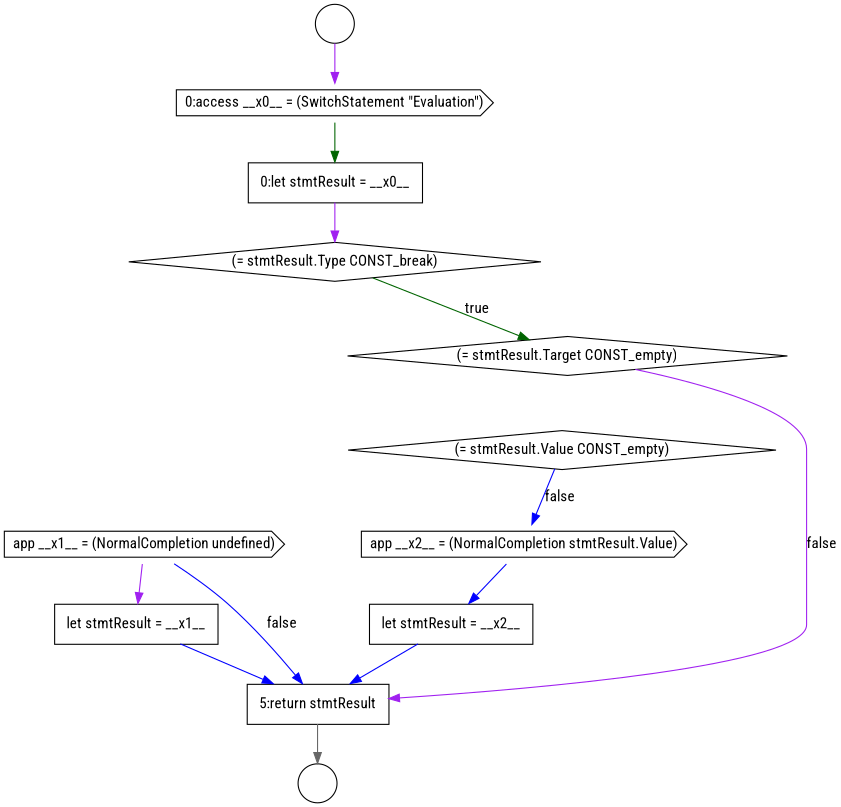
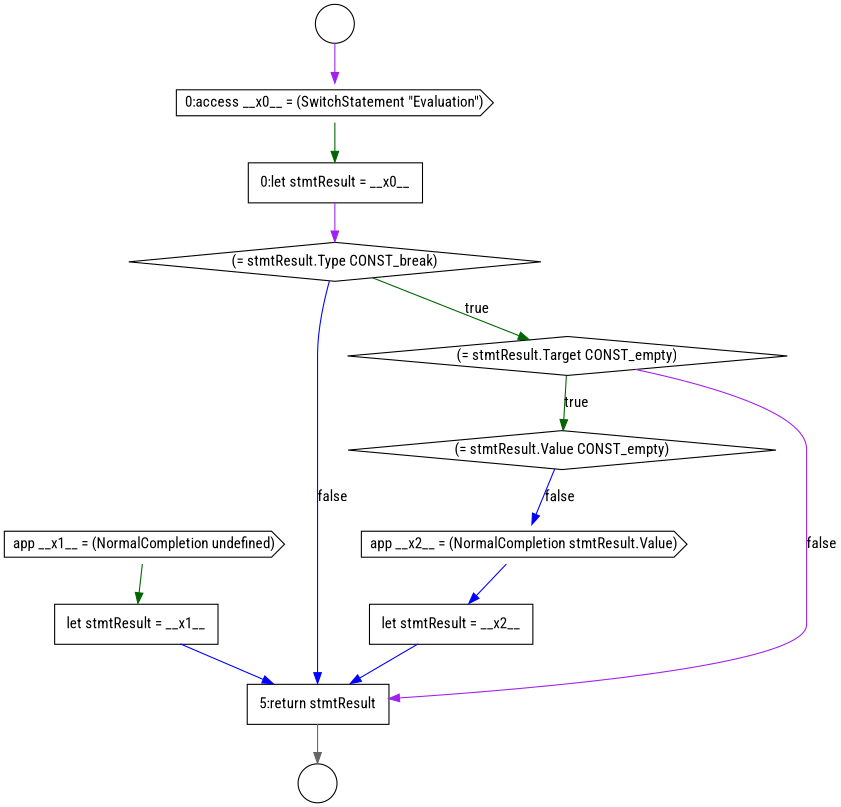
edge "(= stmtResult.Target CONST_empty)" -> "(= stmtResult.Value CONST_empty)": added, label "true"
edge "app __x1__ = (NormalCompletion undefined)" -> "let stmtResult = __x1__": color purple -> darkgreen
edge "app __x1__ = (NormalCompletion undefined)" -> "5:return stmtResult": now "(= stmtResult.Type CONST_break)" -> "5:return stmtResult"
